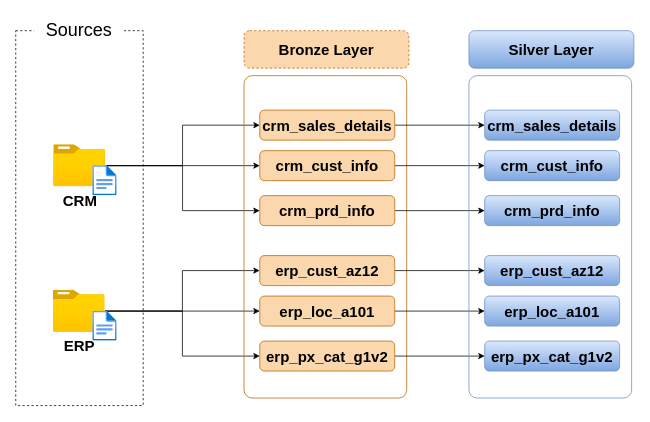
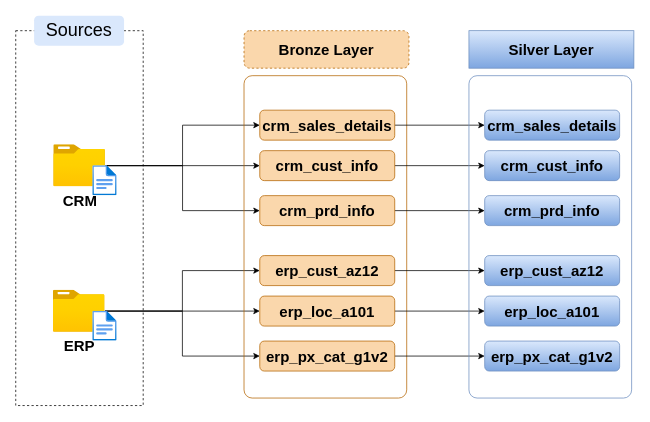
node "Sources": fillcolor #ffffff -> #dae8fc
node "Silver Layer": shape rounded rectangle -> rectangle
